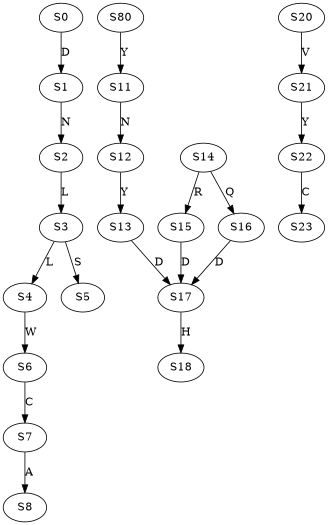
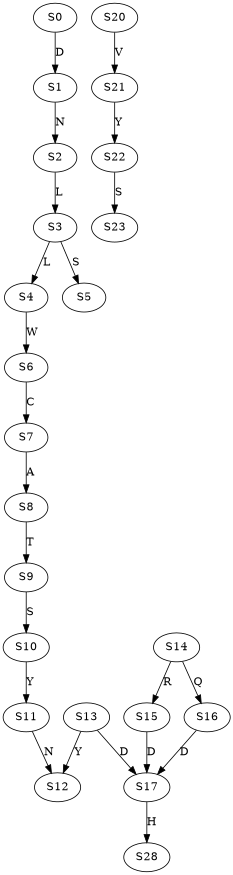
node "S80": label "S80" -> "S10"
edge "S12" -> "S13": reversed
edge "S22" -> "S23": label "C" -> "S"
node "S18": label "S18" -> "S28"
node "S9": added
